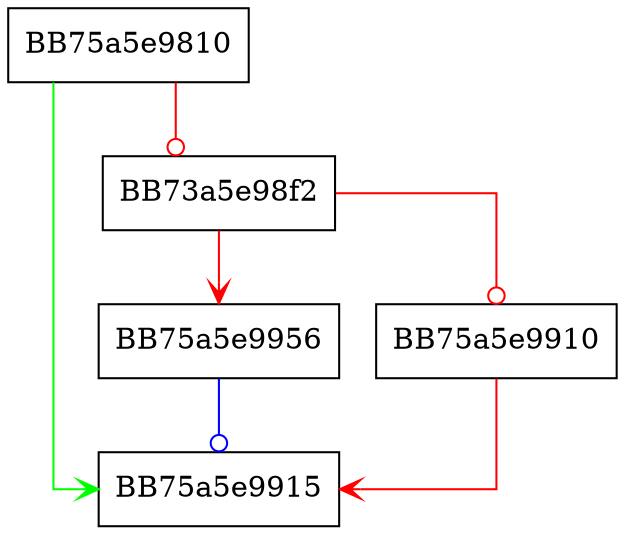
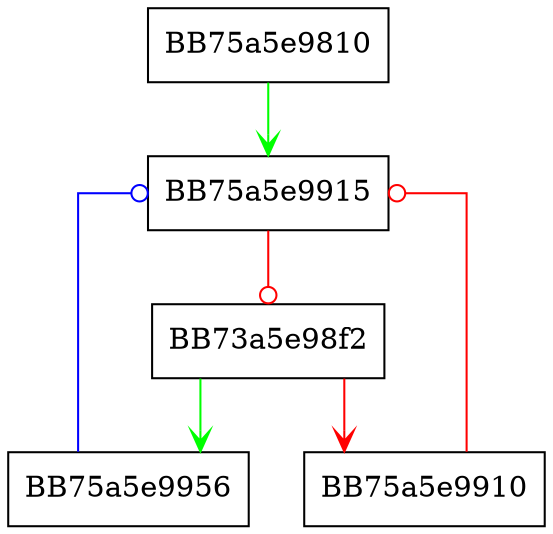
edge "BB75a5e9810" -> "BB73a5e98f2": now "BB75a5e9915" -> "BB73a5e98f2"
edge "BB73a5e98f2" -> "BB75a5e9910": arrowhead odot -> vee
edge "BB73a5e98f2" -> "BB75a5e9956": color red -> green
edge "BB75a5e9910" -> "BB75a5e9915": arrowhead vee -> odot
